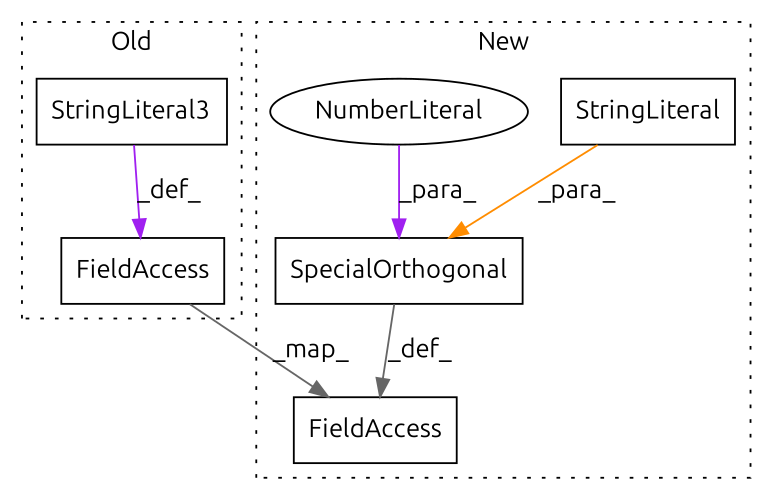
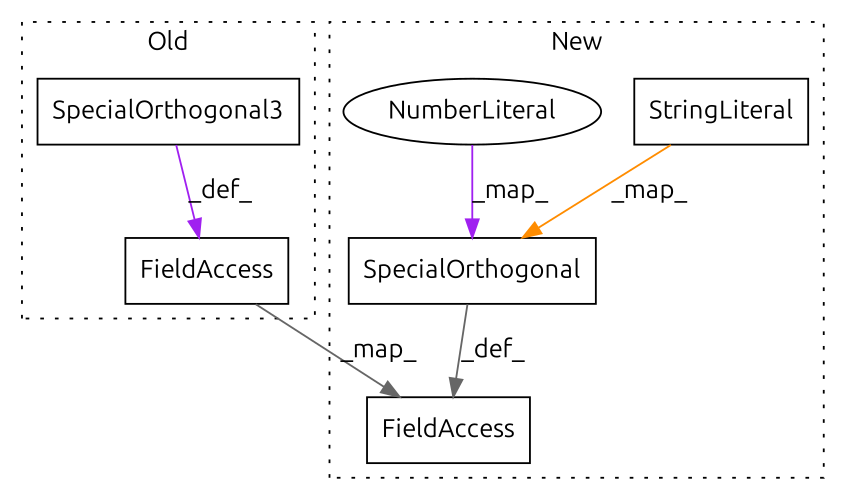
node "StringLiteral3": label "StringLiteral3" -> "SpecialOrthogonal3"
edge "NumberLiteral" -> "SpecialOrthogonal": label "_para_" -> "_map_"
edge "StringLiteral" -> "SpecialOrthogonal": label "_para_" -> "_map_"
